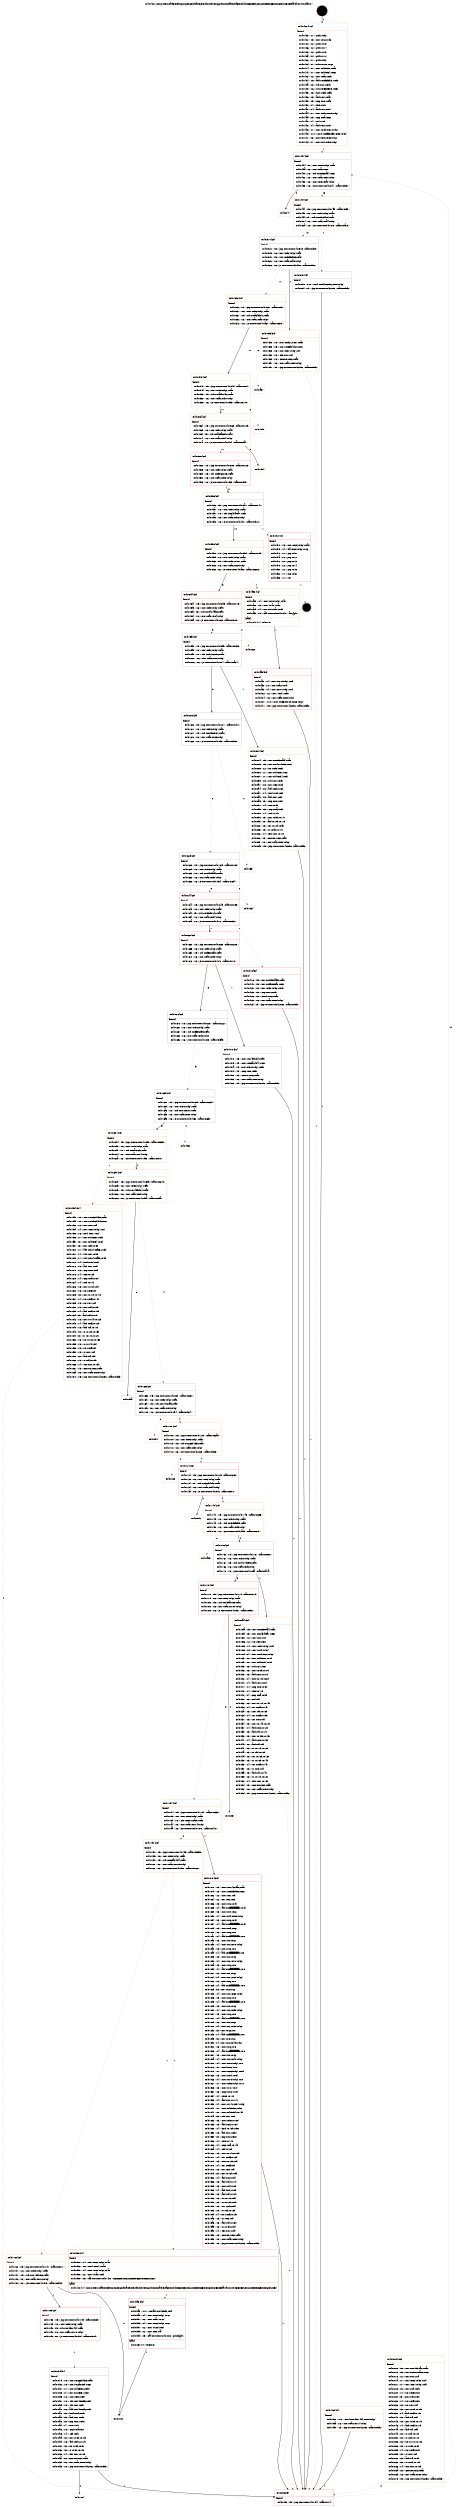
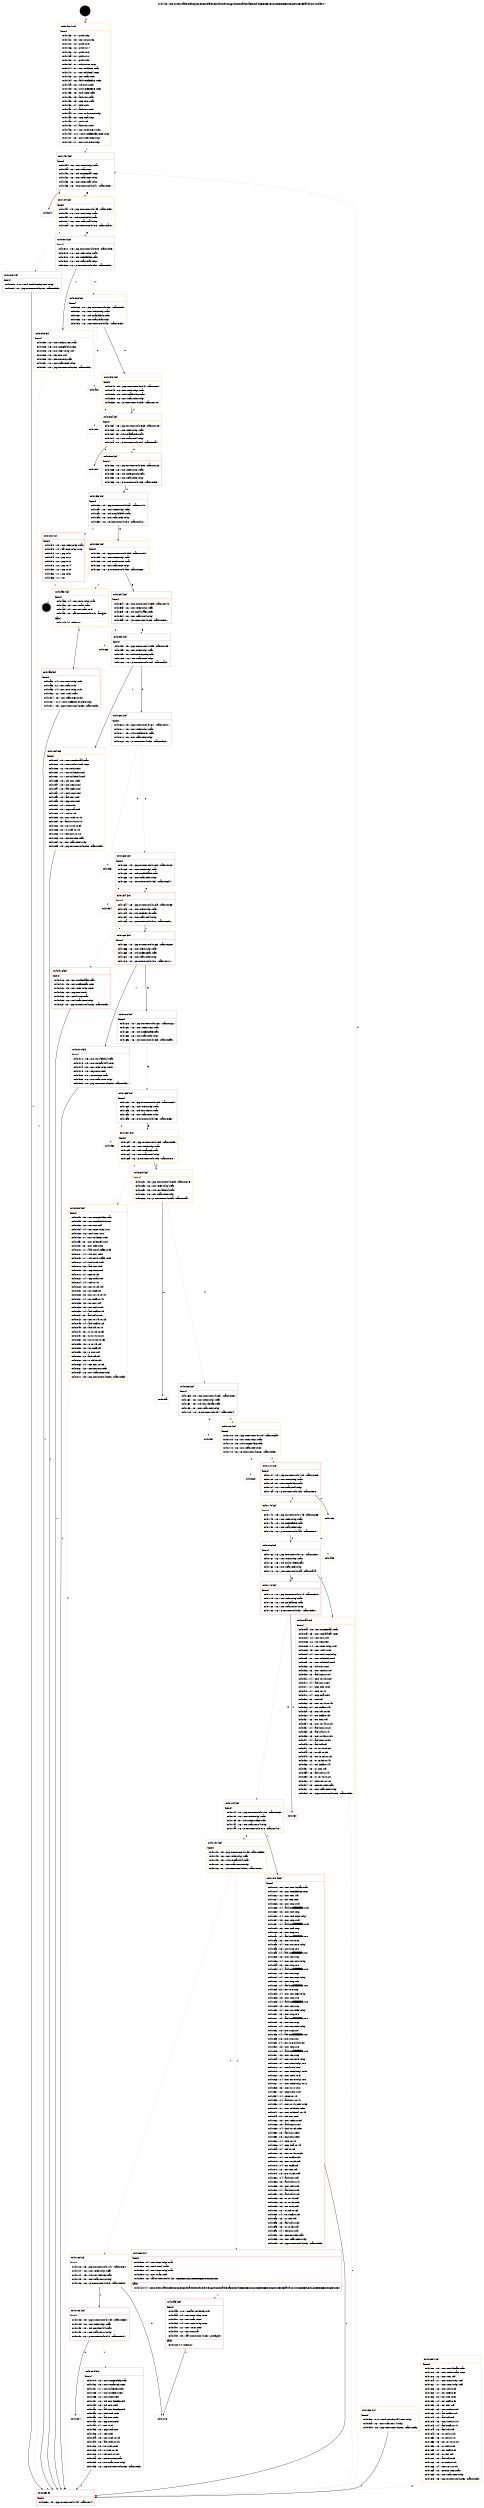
edge "0x40205c [5]" -> "0x4014d4 [32]": label " 12" -> " 2"
edge "0x401d7d [91]" -> "0x401804": now "0x4017e8 [28]" -> "0x401804"
